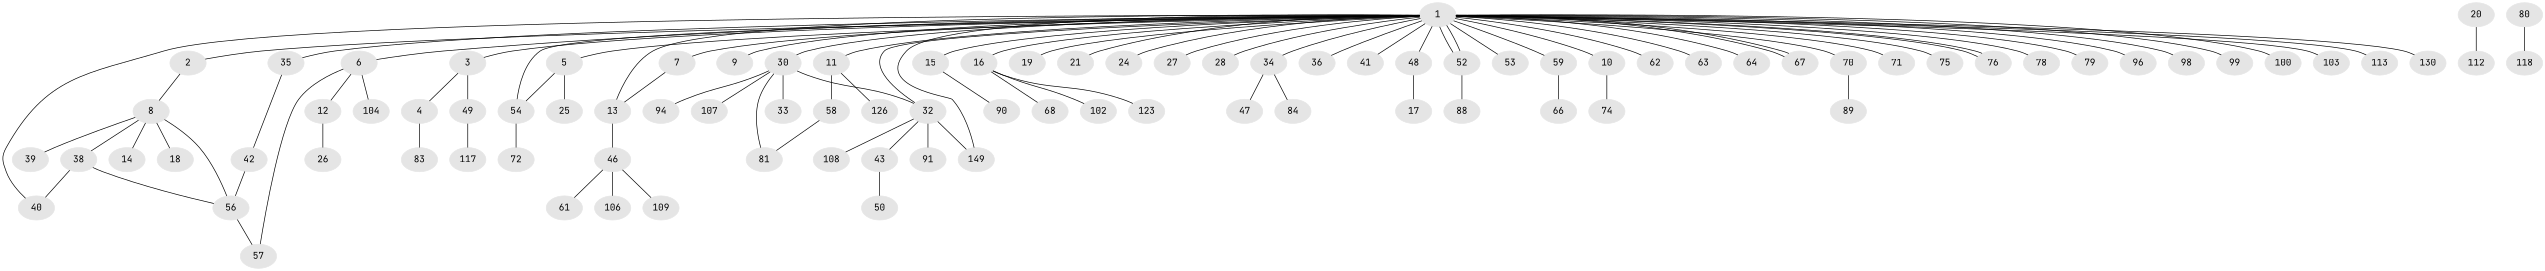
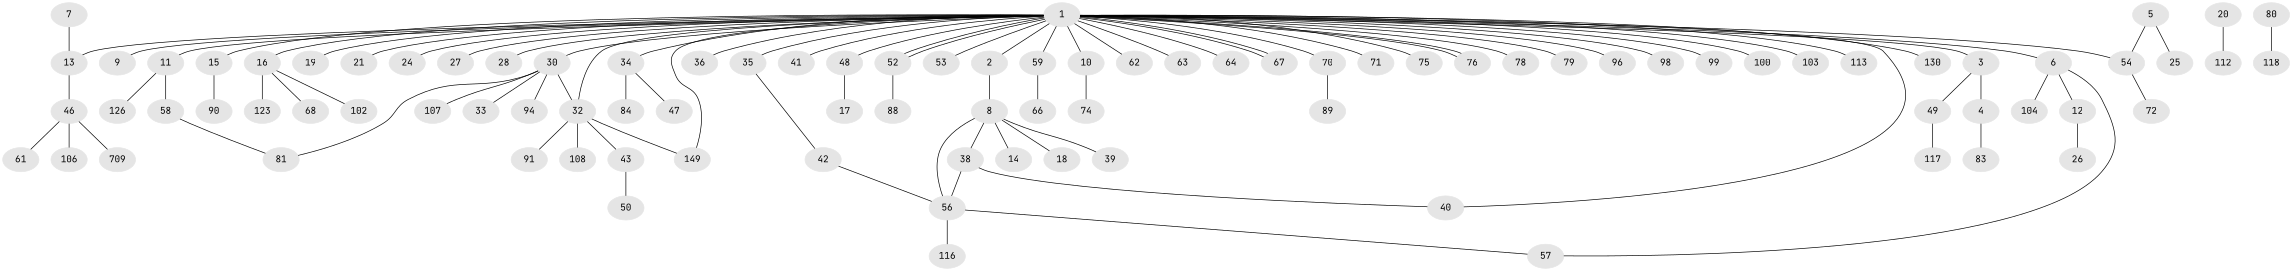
edge "1" -- "7": removed
edge "1" -- "5": removed
node "109": label "109" -> "709"
node "116": added
